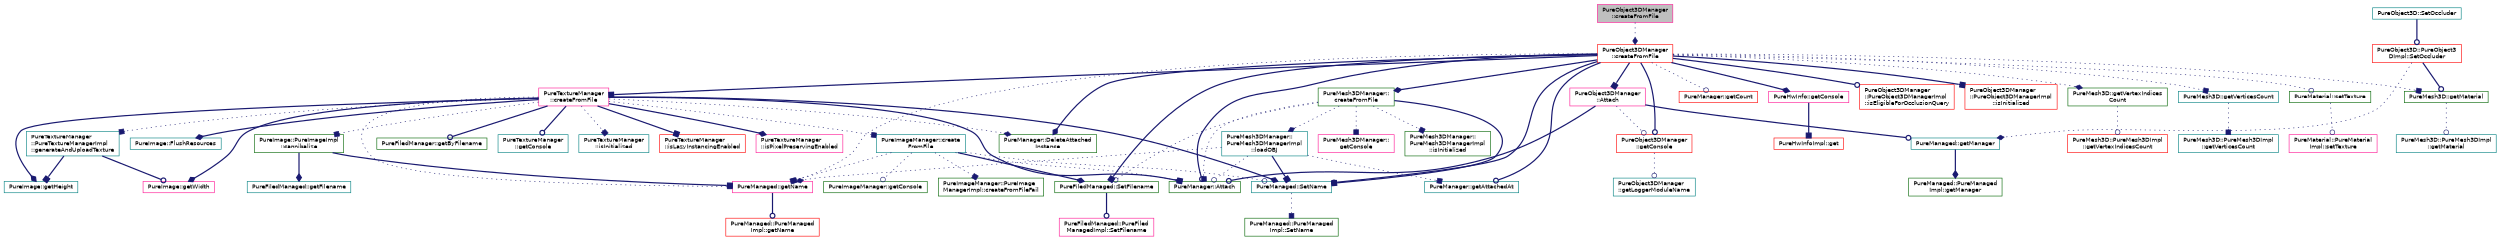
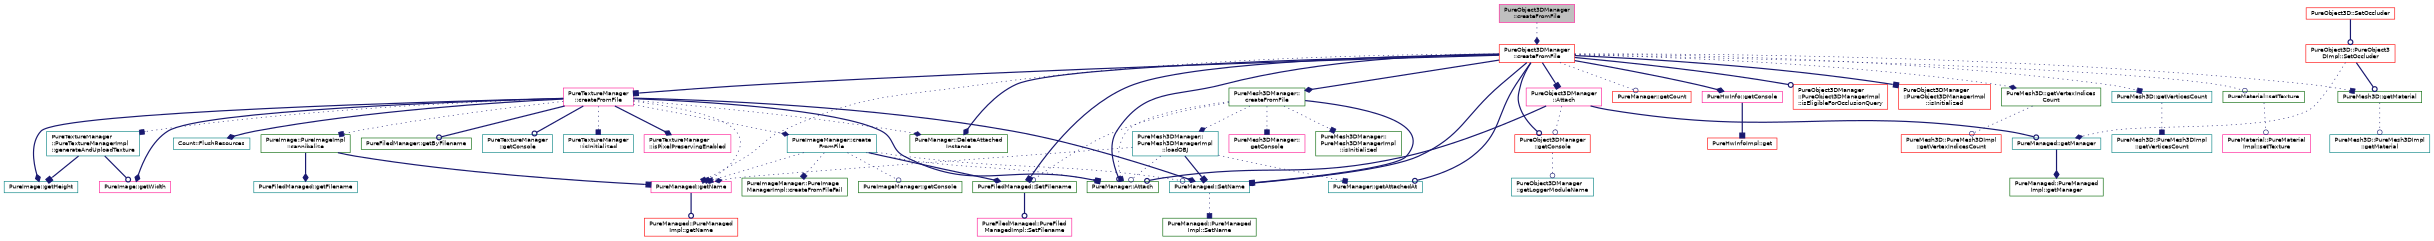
node "PureObject3D::SetOccluder": color teal -> red
edge "PureTextureManager ::createFromFile" -> "PureImageManager::create FromFile": arrowhead box -> diamond
node "PureImage::FlushResources": label "PureImage::FlushResources" -> "Count::FlushResources"
node "PureTextureManager ::isLazyInstancingEnabled": removed
